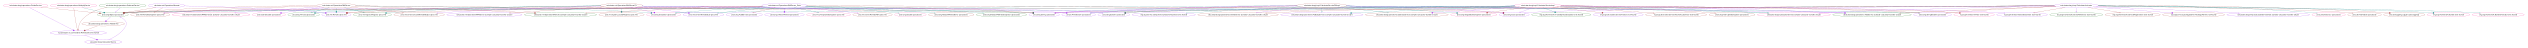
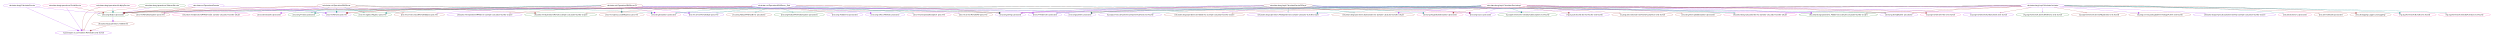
node "java.lang.Double (java.base)": removed
edge "org.oasisopen.sca.annotation.Remotable (not found)" -> "calculator.dosgi.CalculatorService": reversed
